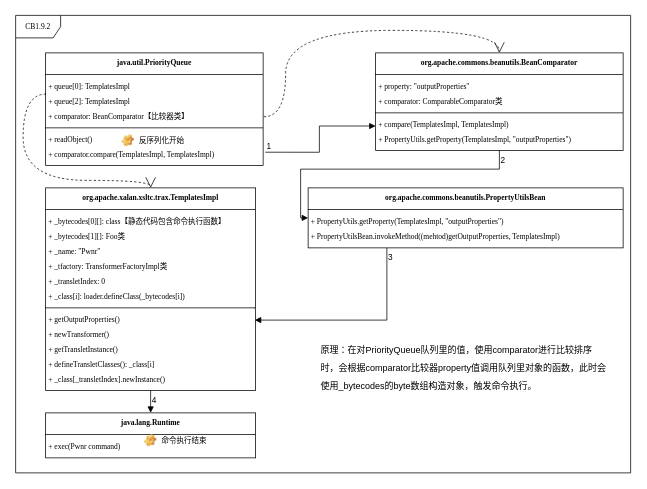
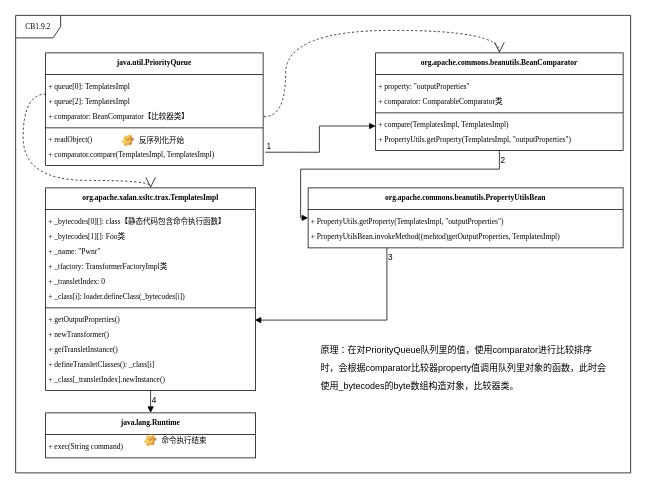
node "原理：在对PriorityQueue队列里的值，使用comparator进行比较排序时，会根据comparator比较器property值调用队列里对象的函数，此时会使用_bytecodes的byte数组构造对象，触发命令执行。": label "原理：在对PriorityQueue队列里的值，使用comparator进行比较排序时，会根据comparator比较器property值调用队列里对象的函数，此时会使用_bytecodes的byte数组构造对象，触发命令执行。" -> "原理：在对PriorityQueue队列里的值，使用comparator进行比较排序时，会根据comparator比较器property值调用队列里对象的函数，此时会使用_bytecodes的byte数组构造对象，比较器类。"
node "java.lang.Runtime + exec(Pwnr command)": label "java.lang.Runtime + exec(Pwnr command)" -> "java.lang.Runtime + exec(String command)"
